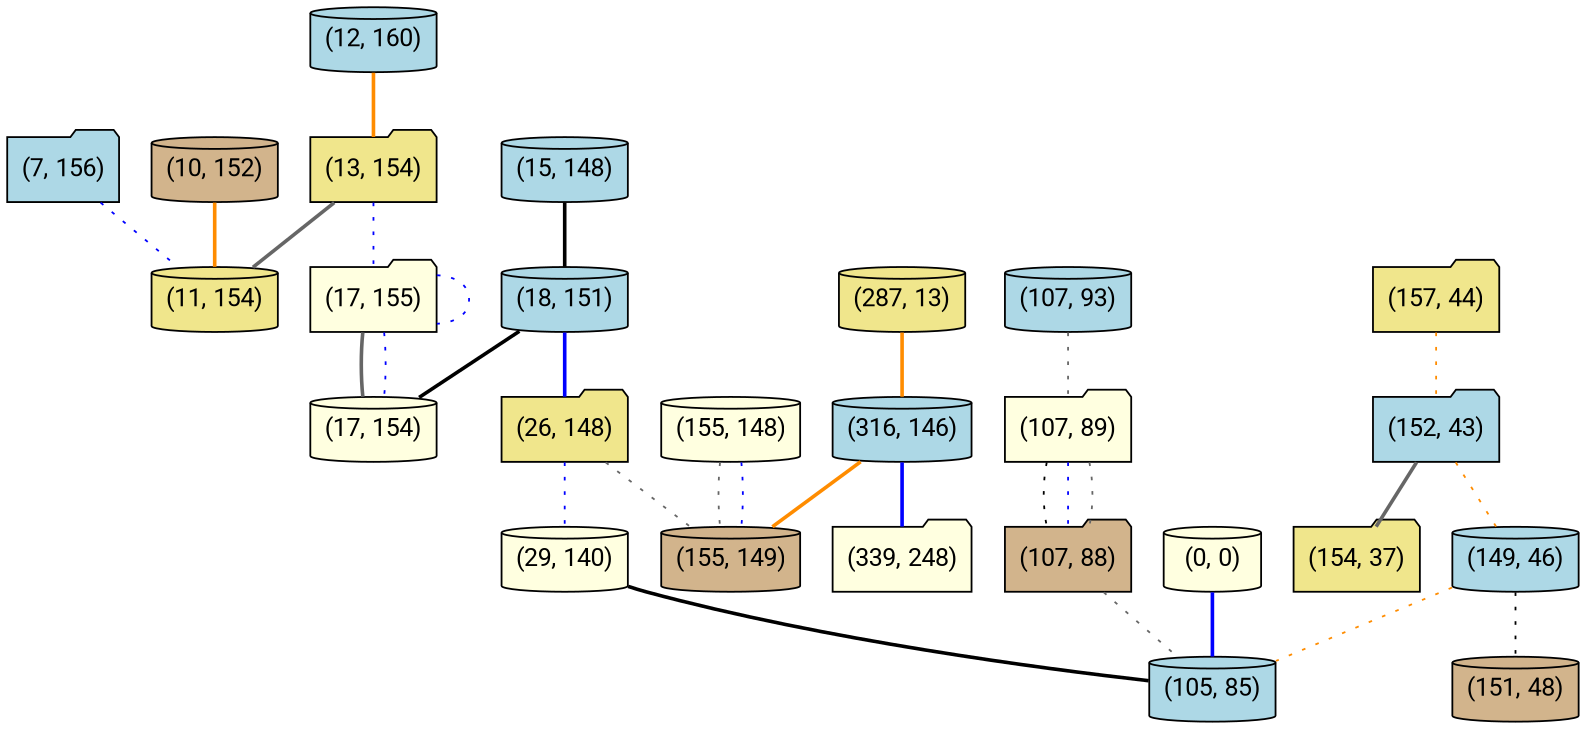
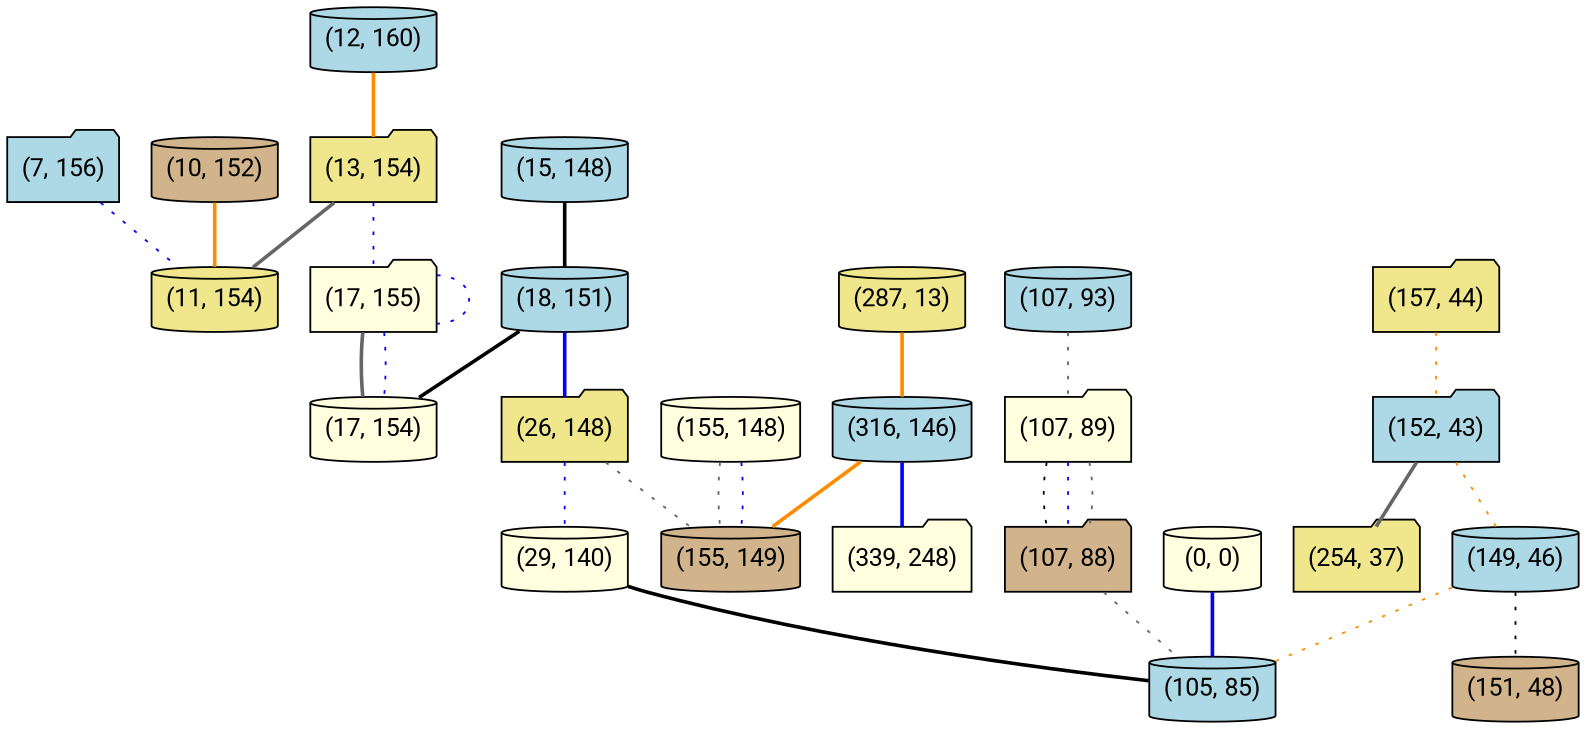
node "(154, 37)": label "(154, 37)" -> "(254, 37)"
